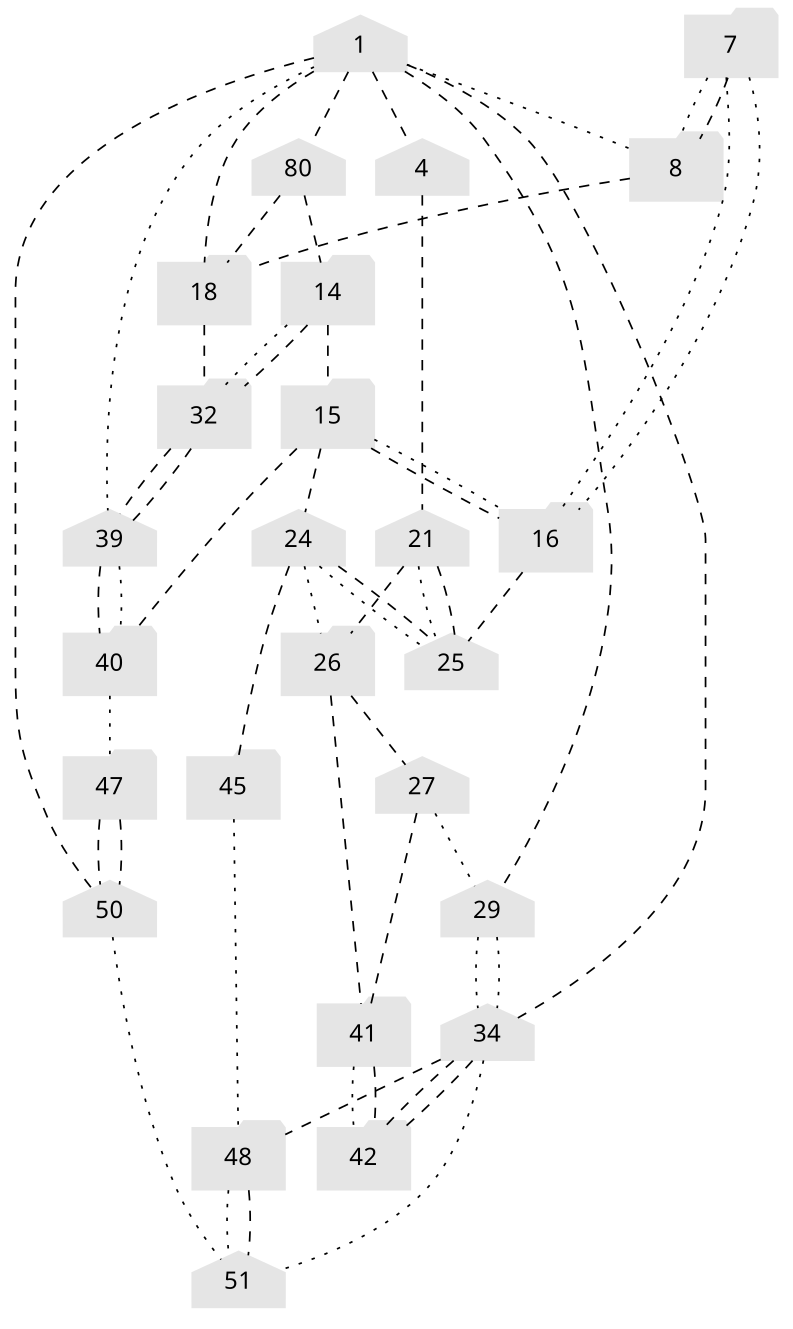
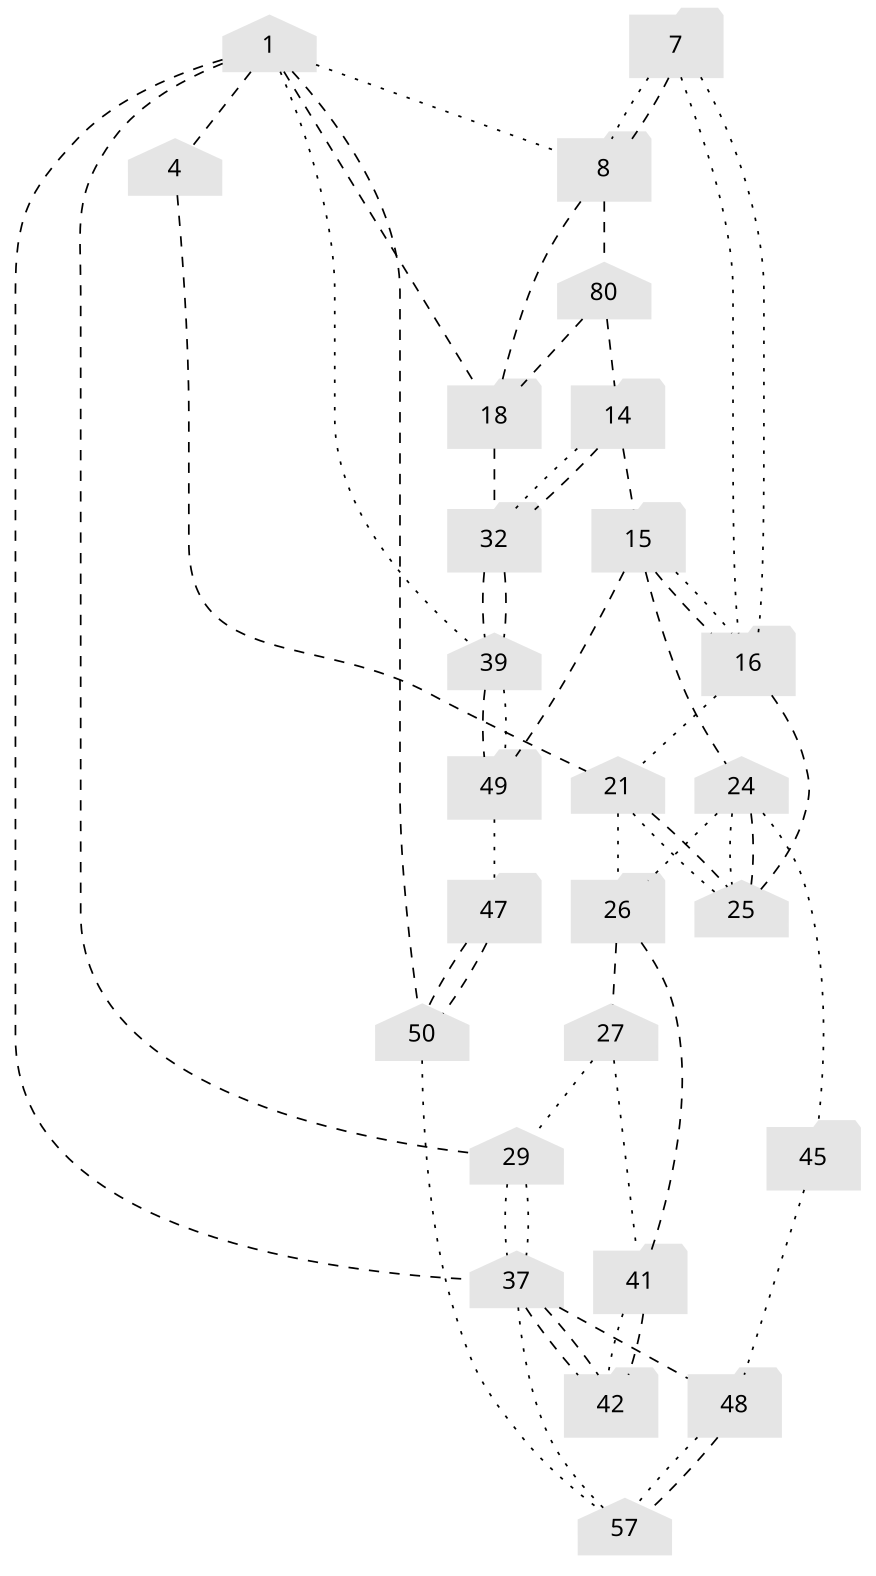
edge "1" -- "80": now "8" -- "80"
edge "21" -- "26": style dashed -> dotted
edge "24" -- "45": style dashed -> dotted
node "40": label "40" -> "49"
edge "16" -- "21": added
edge "27" -- "41": style dashed -> dotted
node "34": label "34" -> "37"
node "51": label "51" -> "57"
